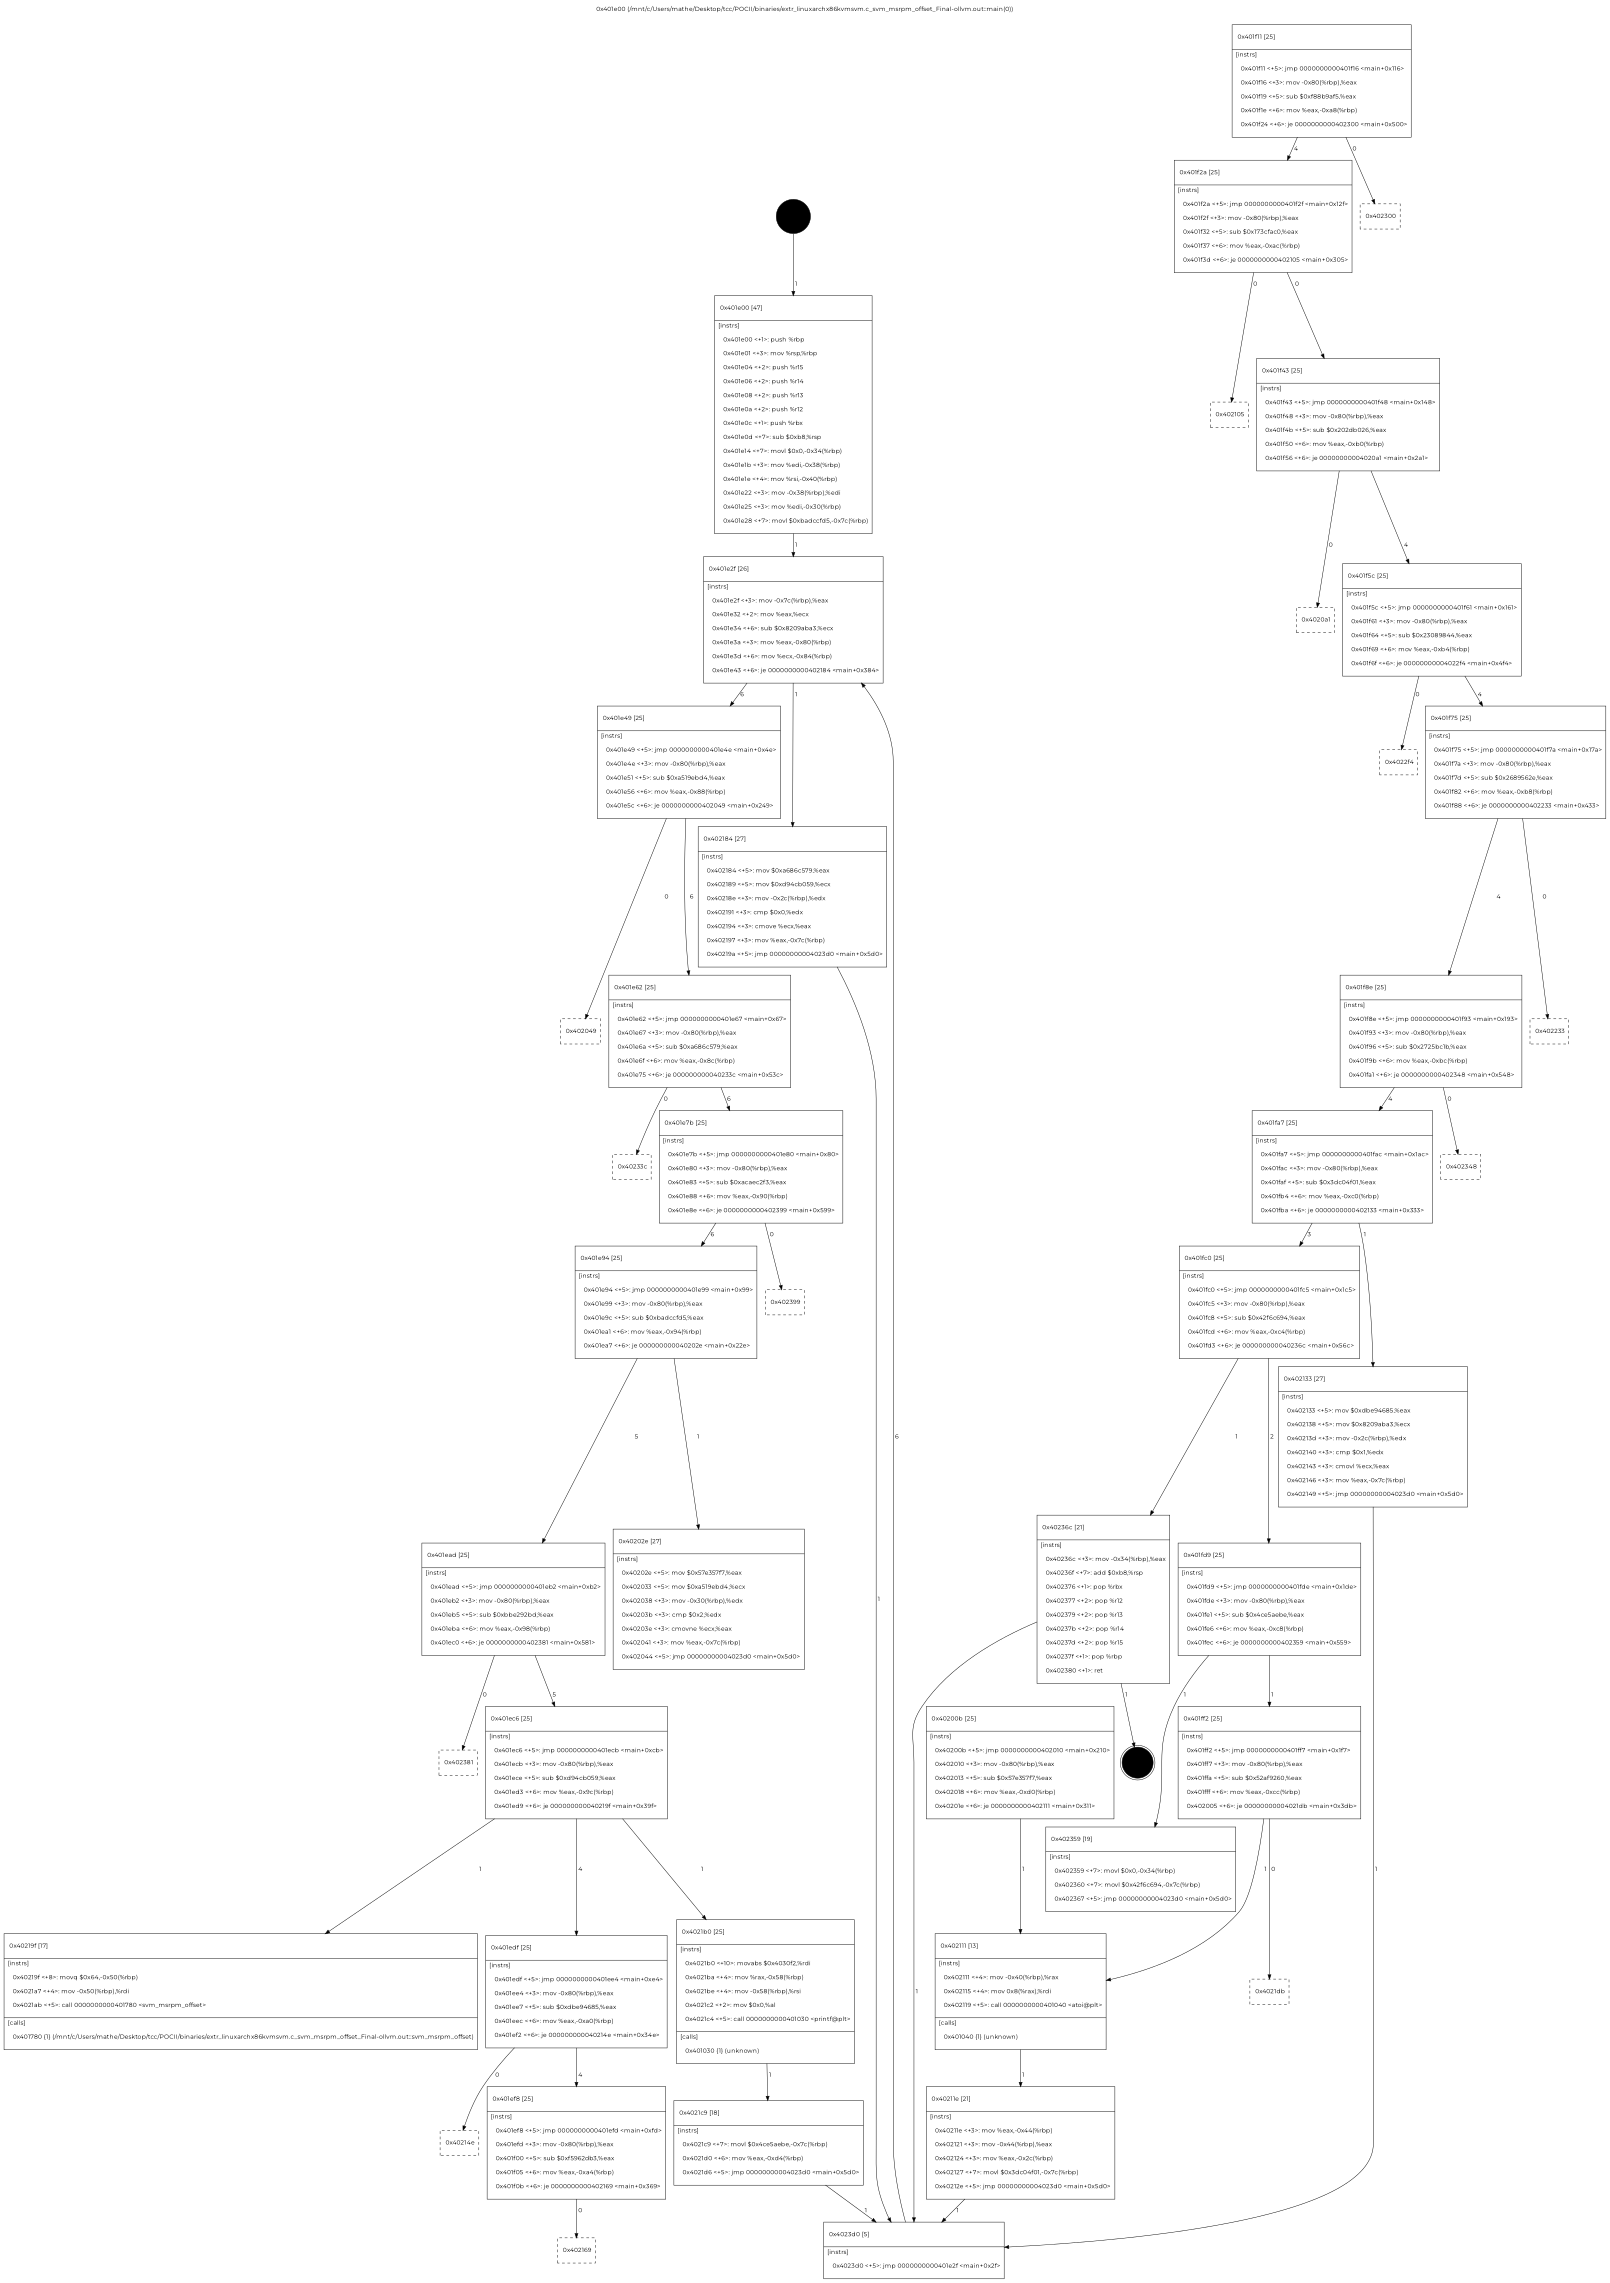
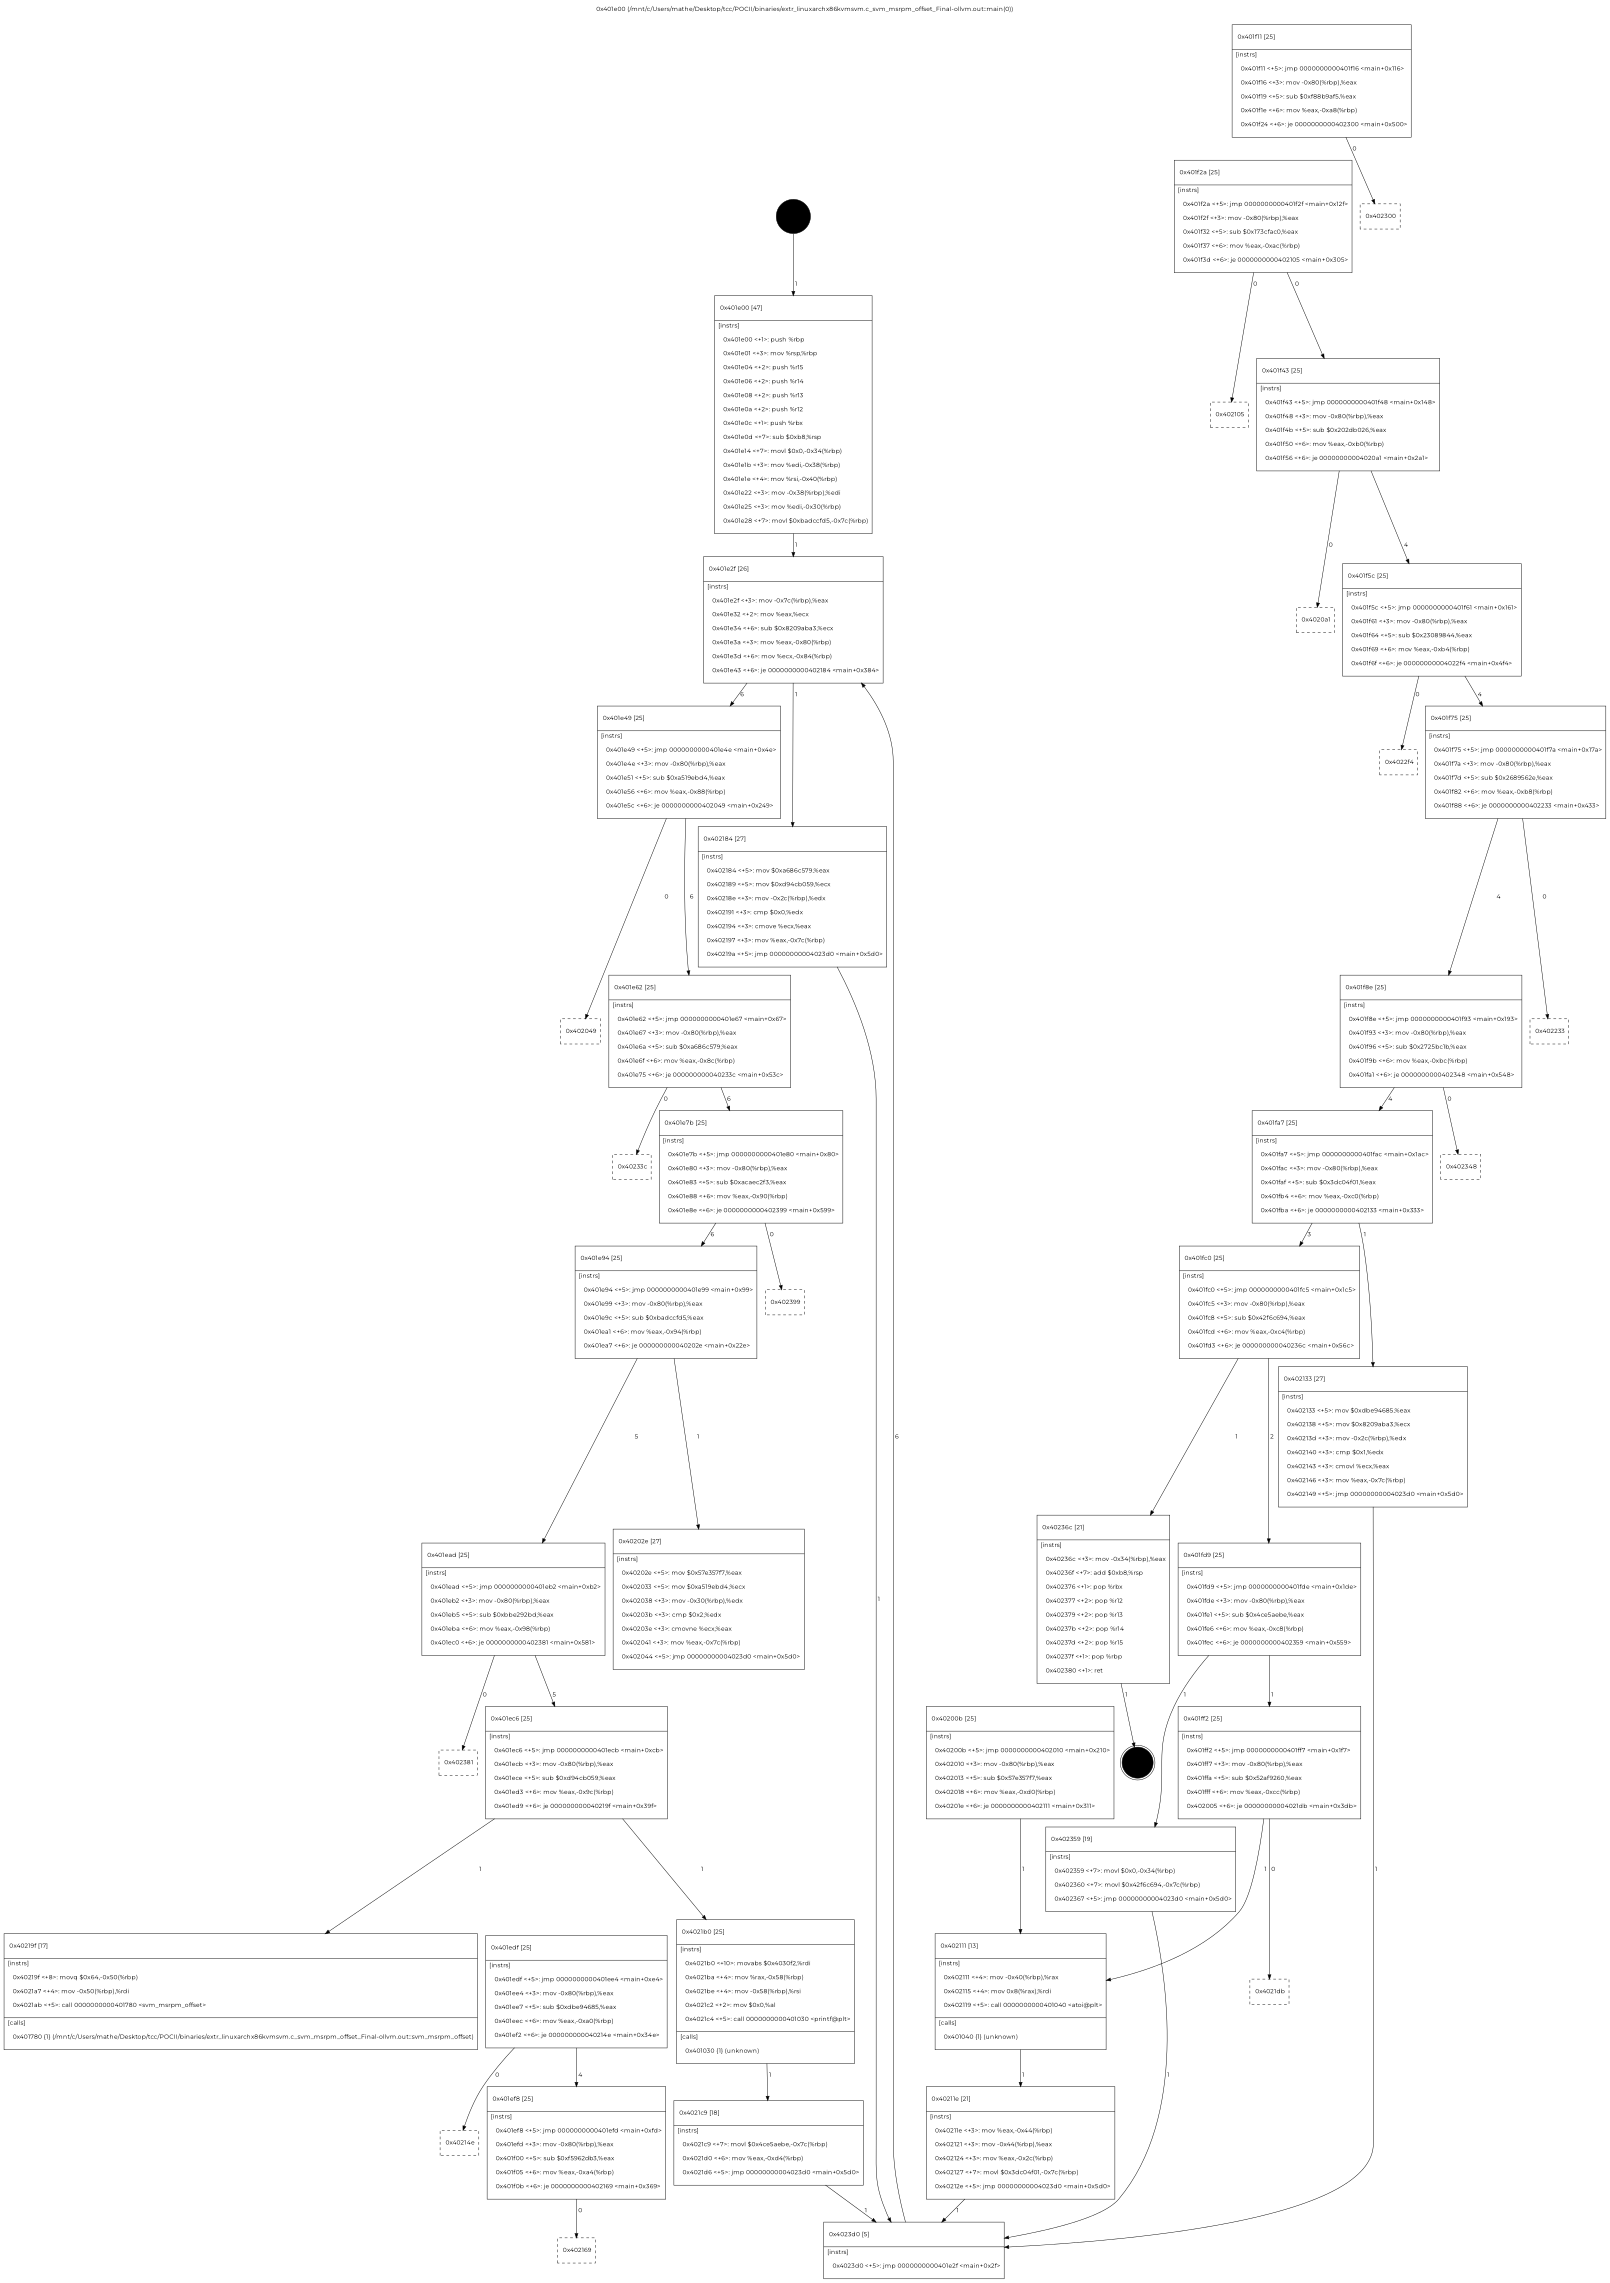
edge "0x401f11 [25]" -> "0x401f2a [25]": removed, label "4"
edge "0x401ec6 [25]" -> "0x401edf [25]": removed, label "4"
edge "0x40236c [21]" -> "0x4023d0 [5]": now "0x402359 [19]" -> "0x4023d0 [5]"
